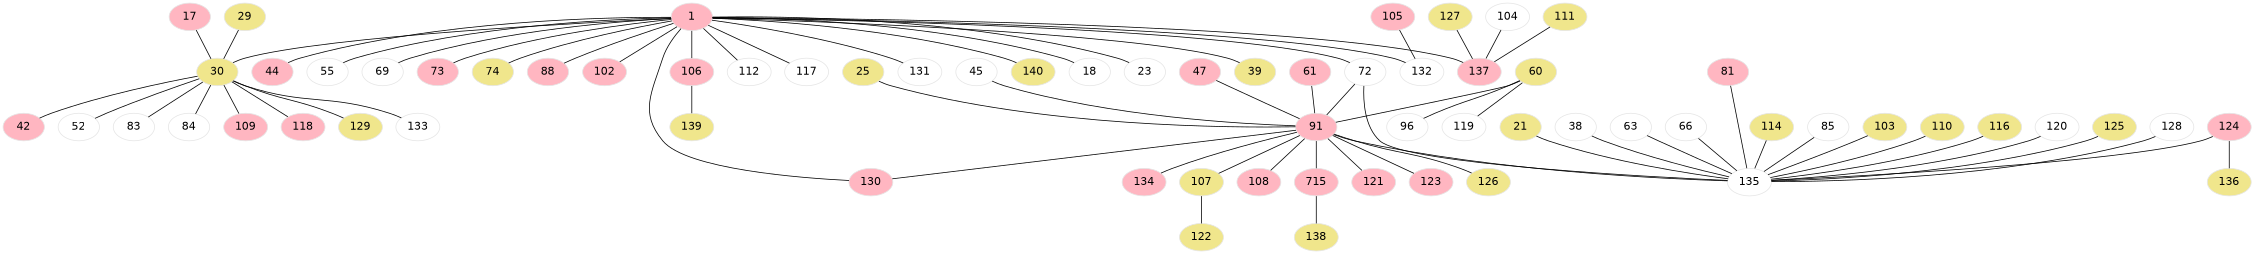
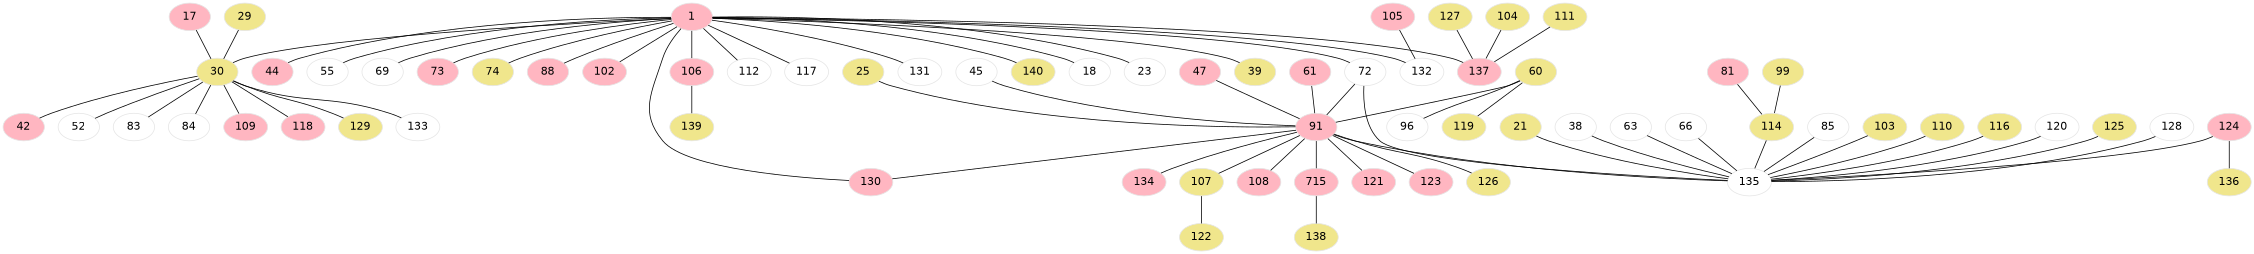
node "104": fillcolor white -> khaki
node "99": added
node "119": fillcolor white -> khaki
edge "81" -- "135": now "81" -- "114"
